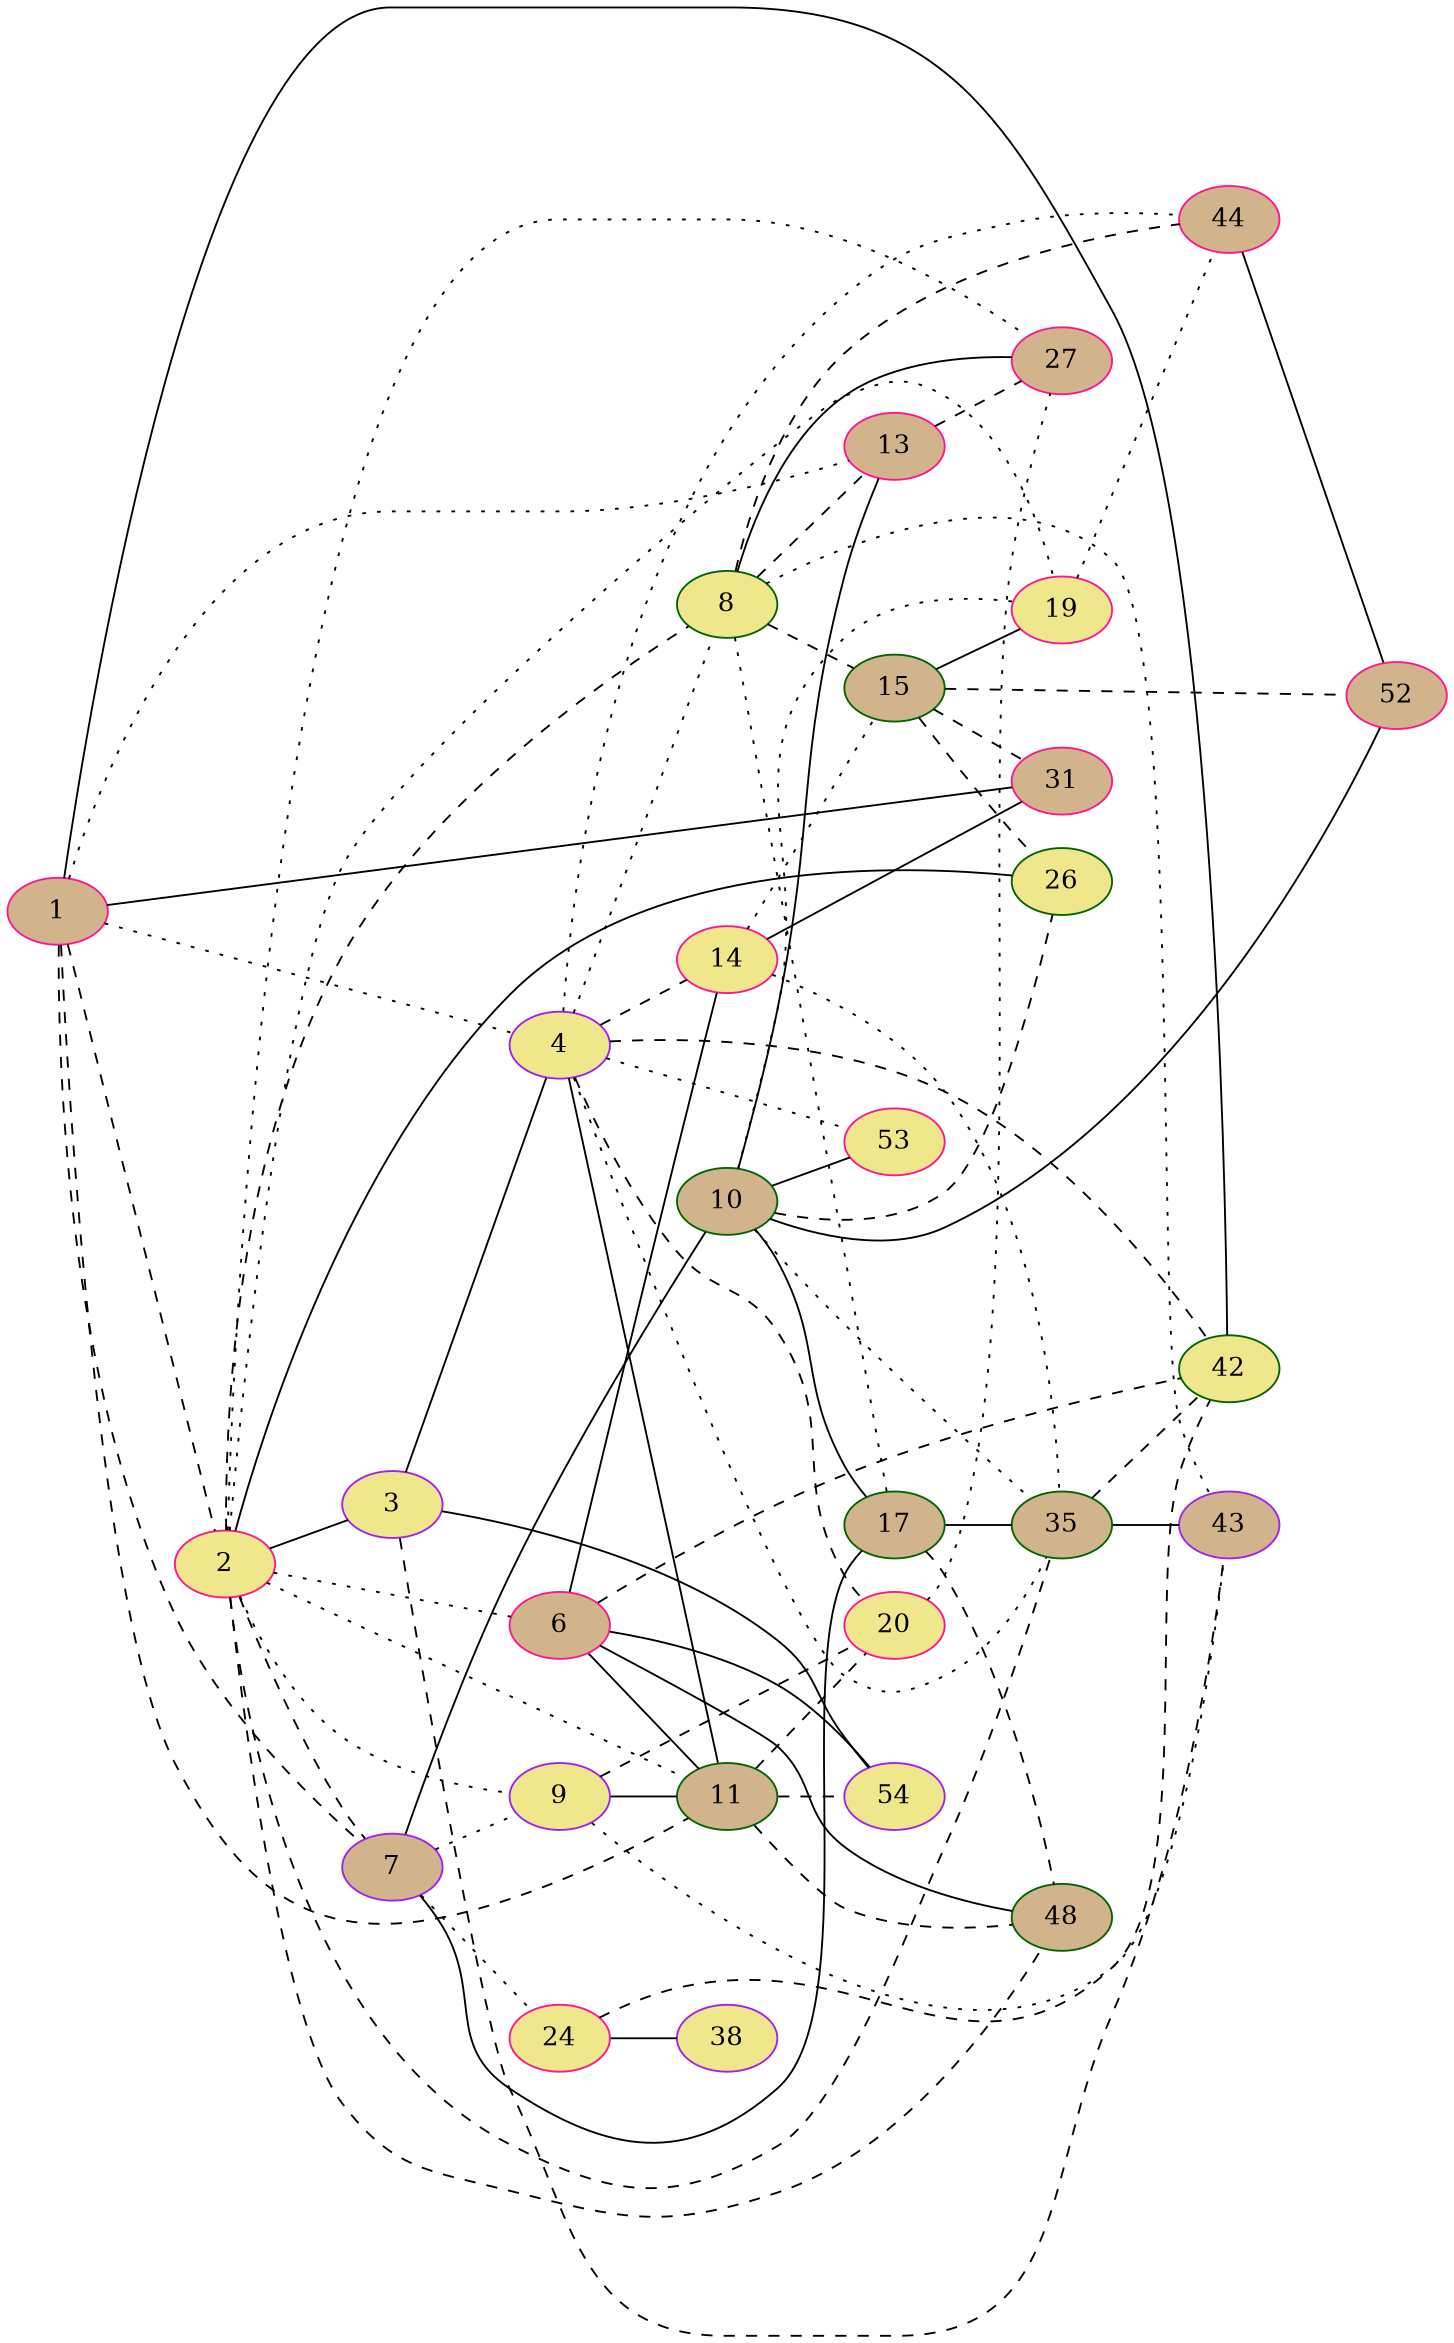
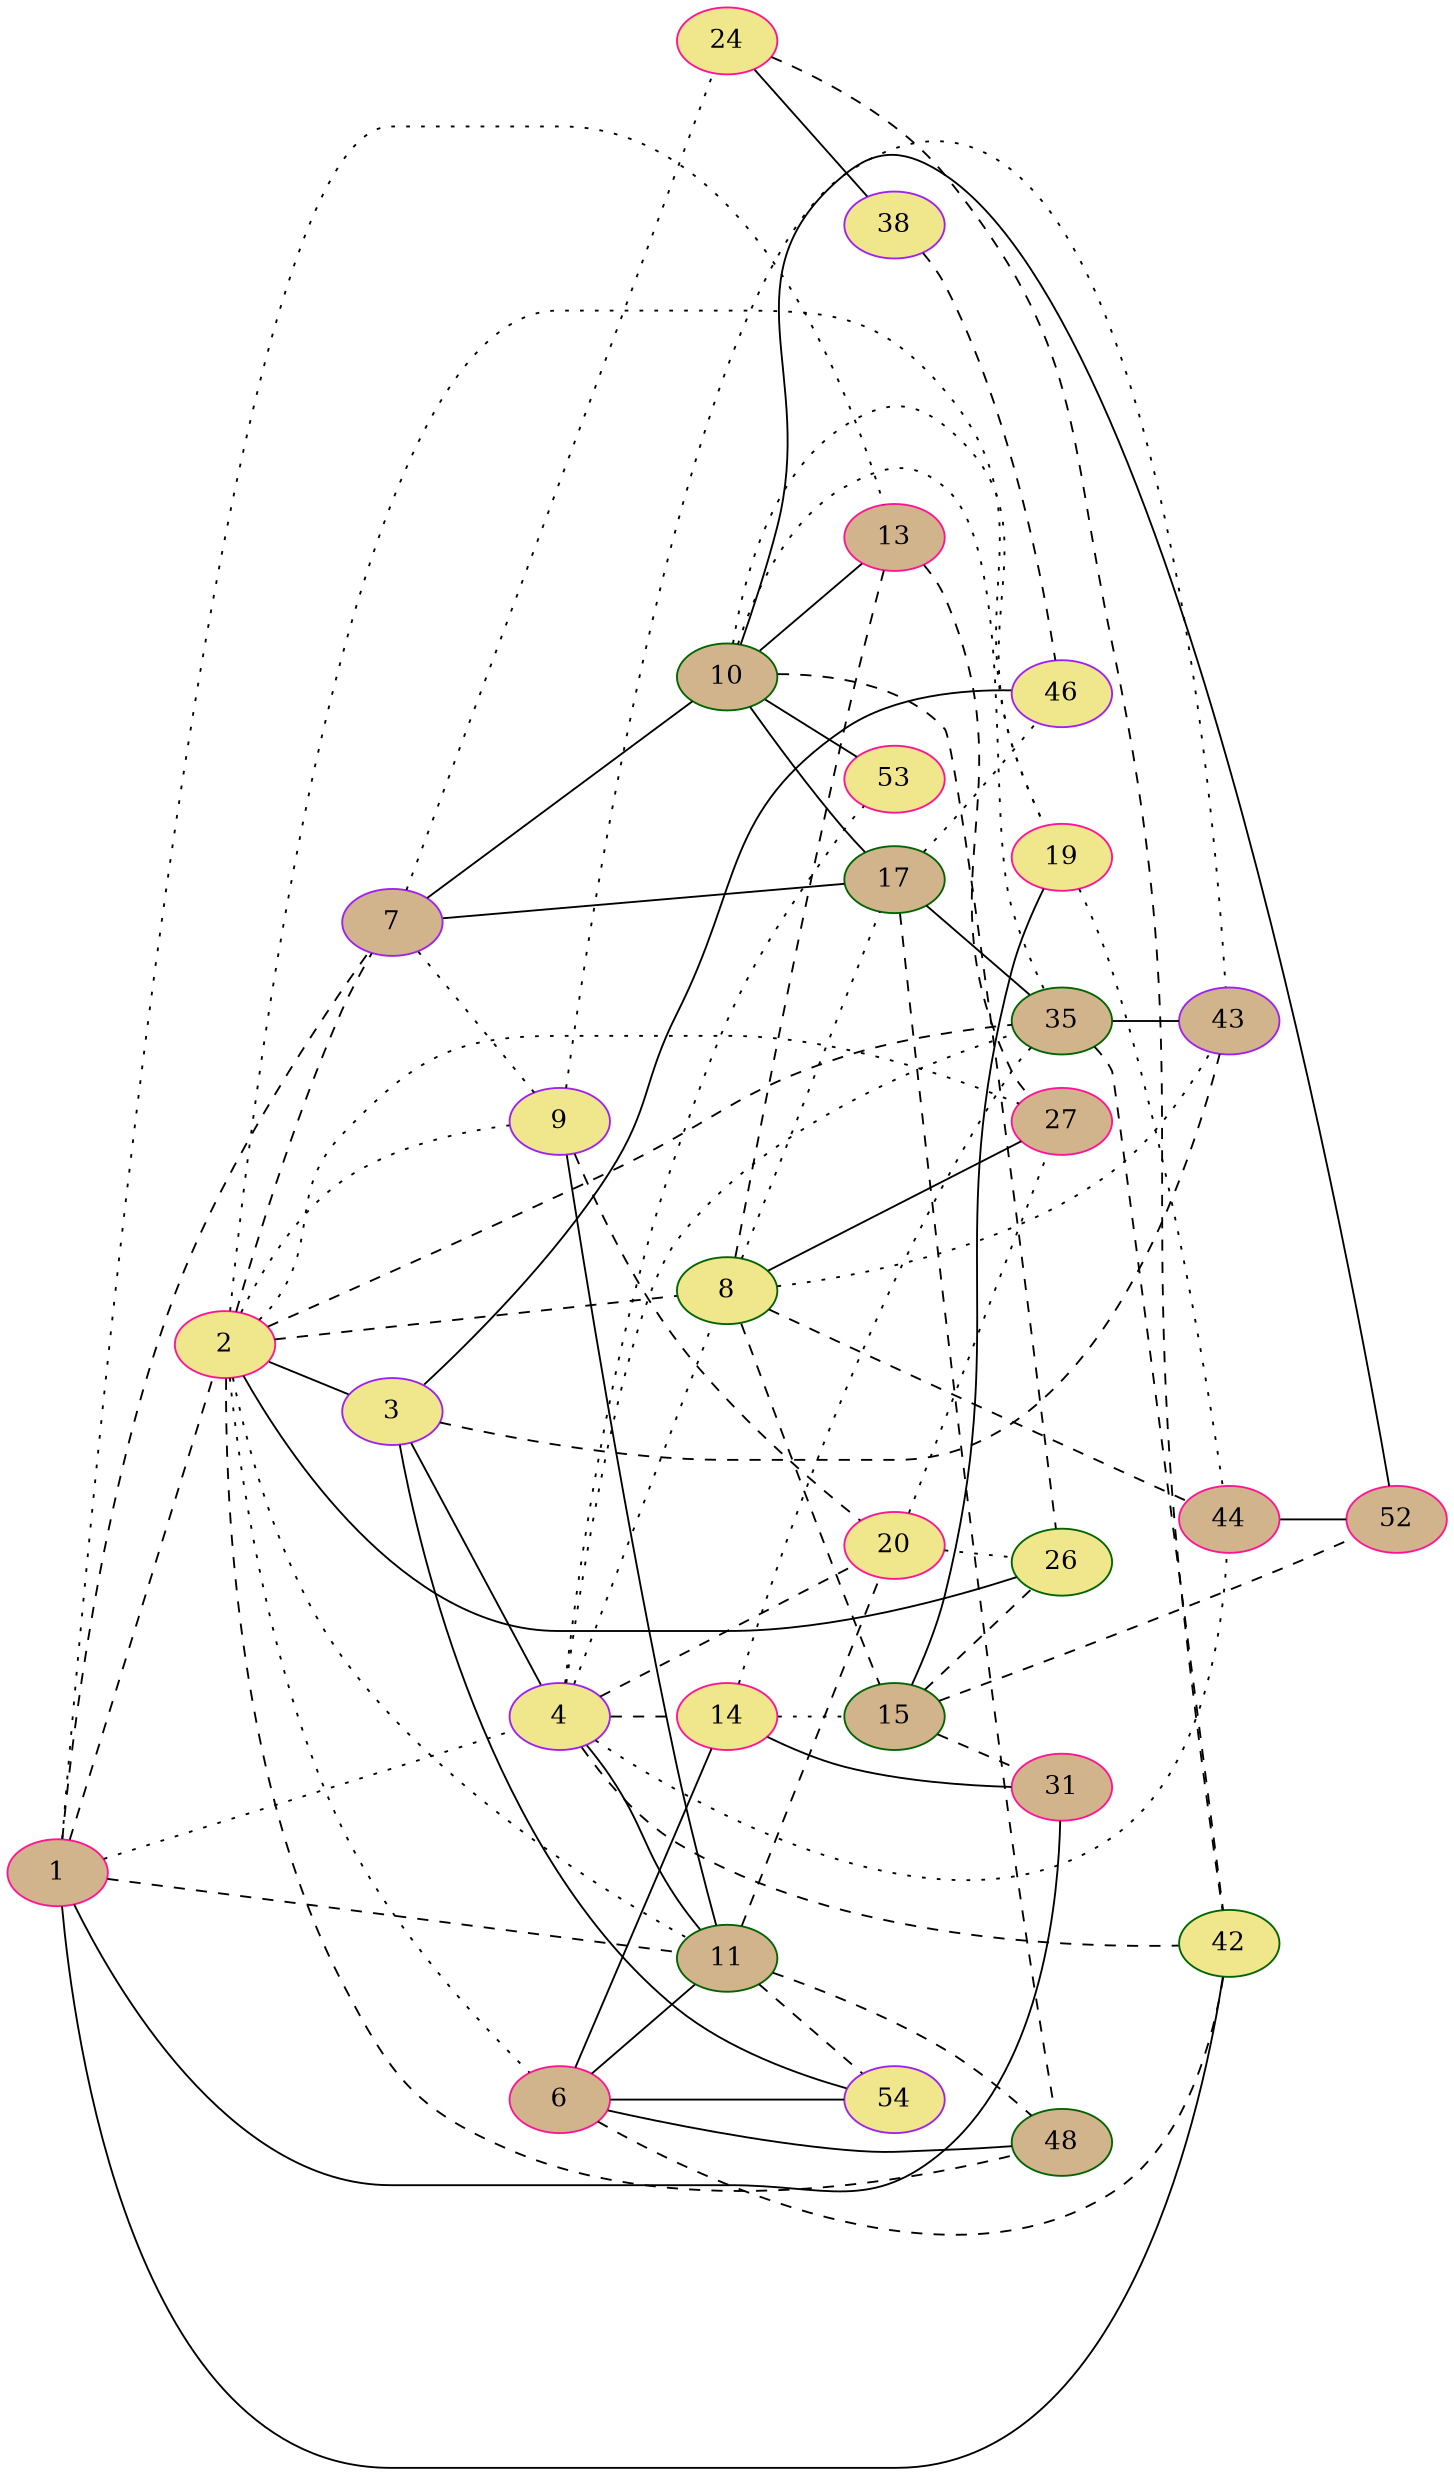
node "46": added
edge "20" -- "26": added
